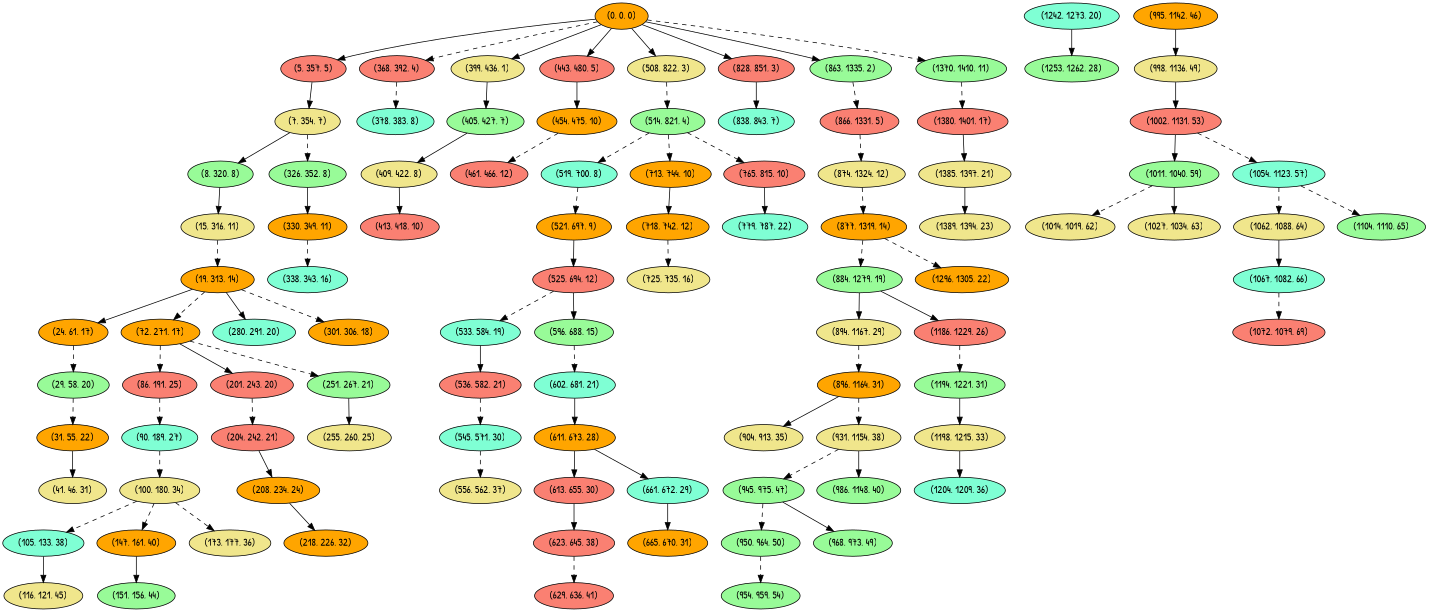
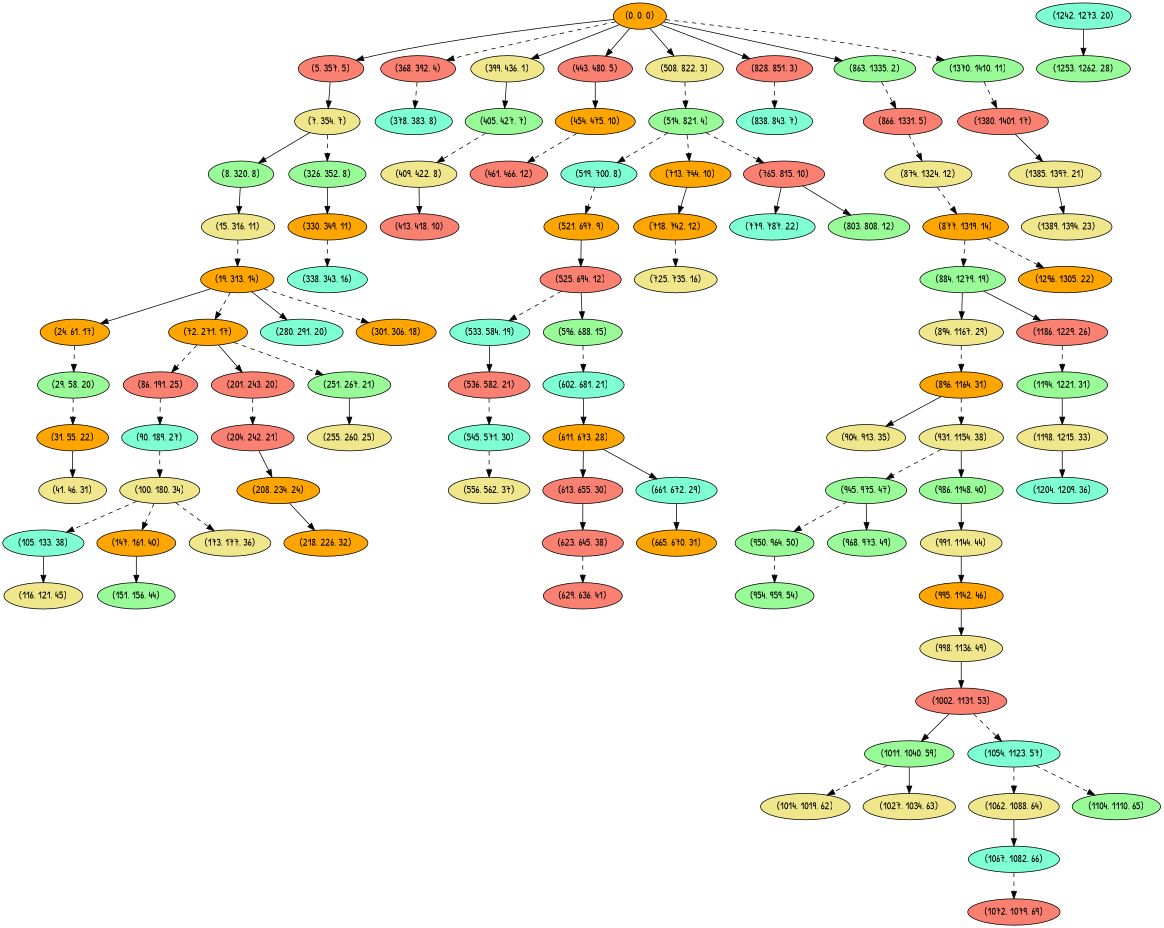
edge "(828, 851, 3)" -> "(838, 843, 7)": style solid -> dashed
edge "(405, 427, 7)" -> "(409, 422, 8)": style solid -> dashed
node "(803, 808, 12)": added
node "(991, 1144, 44)": added
